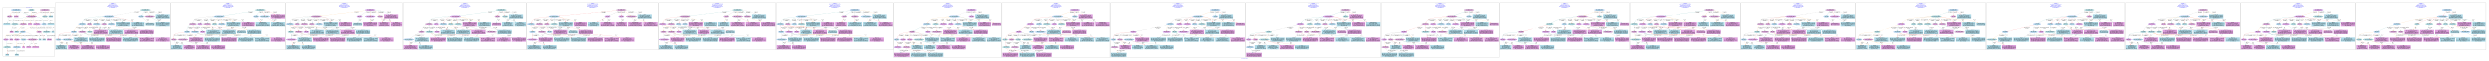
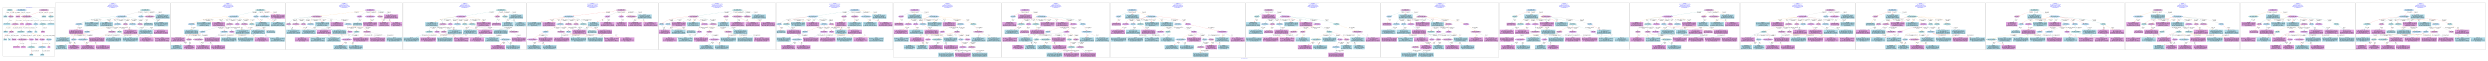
node "imageURL": added
